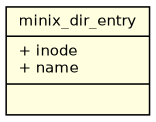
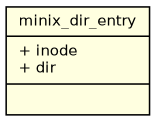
node "minix_dir_entry": text "+ name" -> "+ dir"
